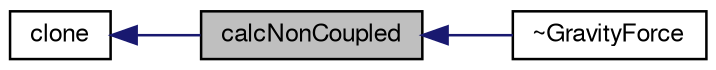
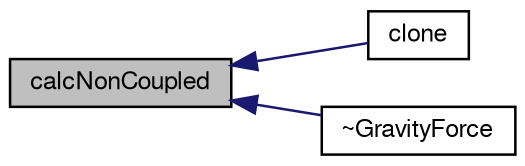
edge "calcNonCoupled" -> "clone": reversed
